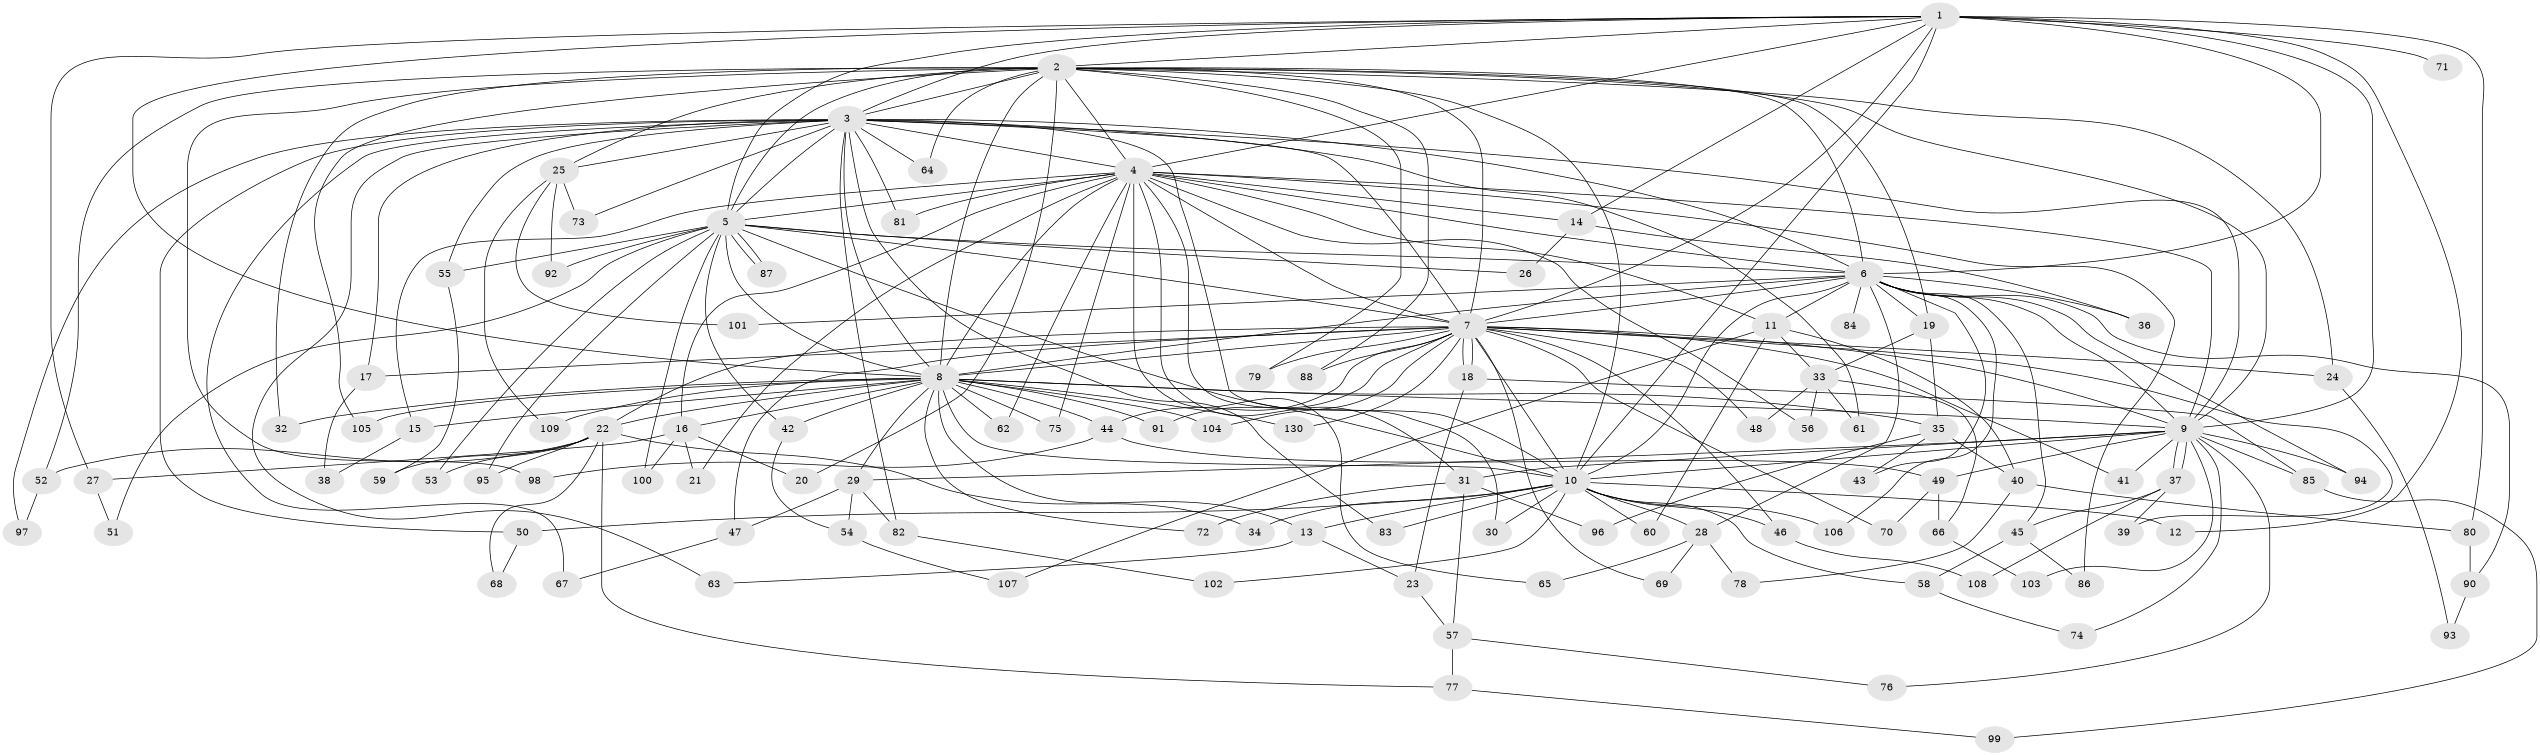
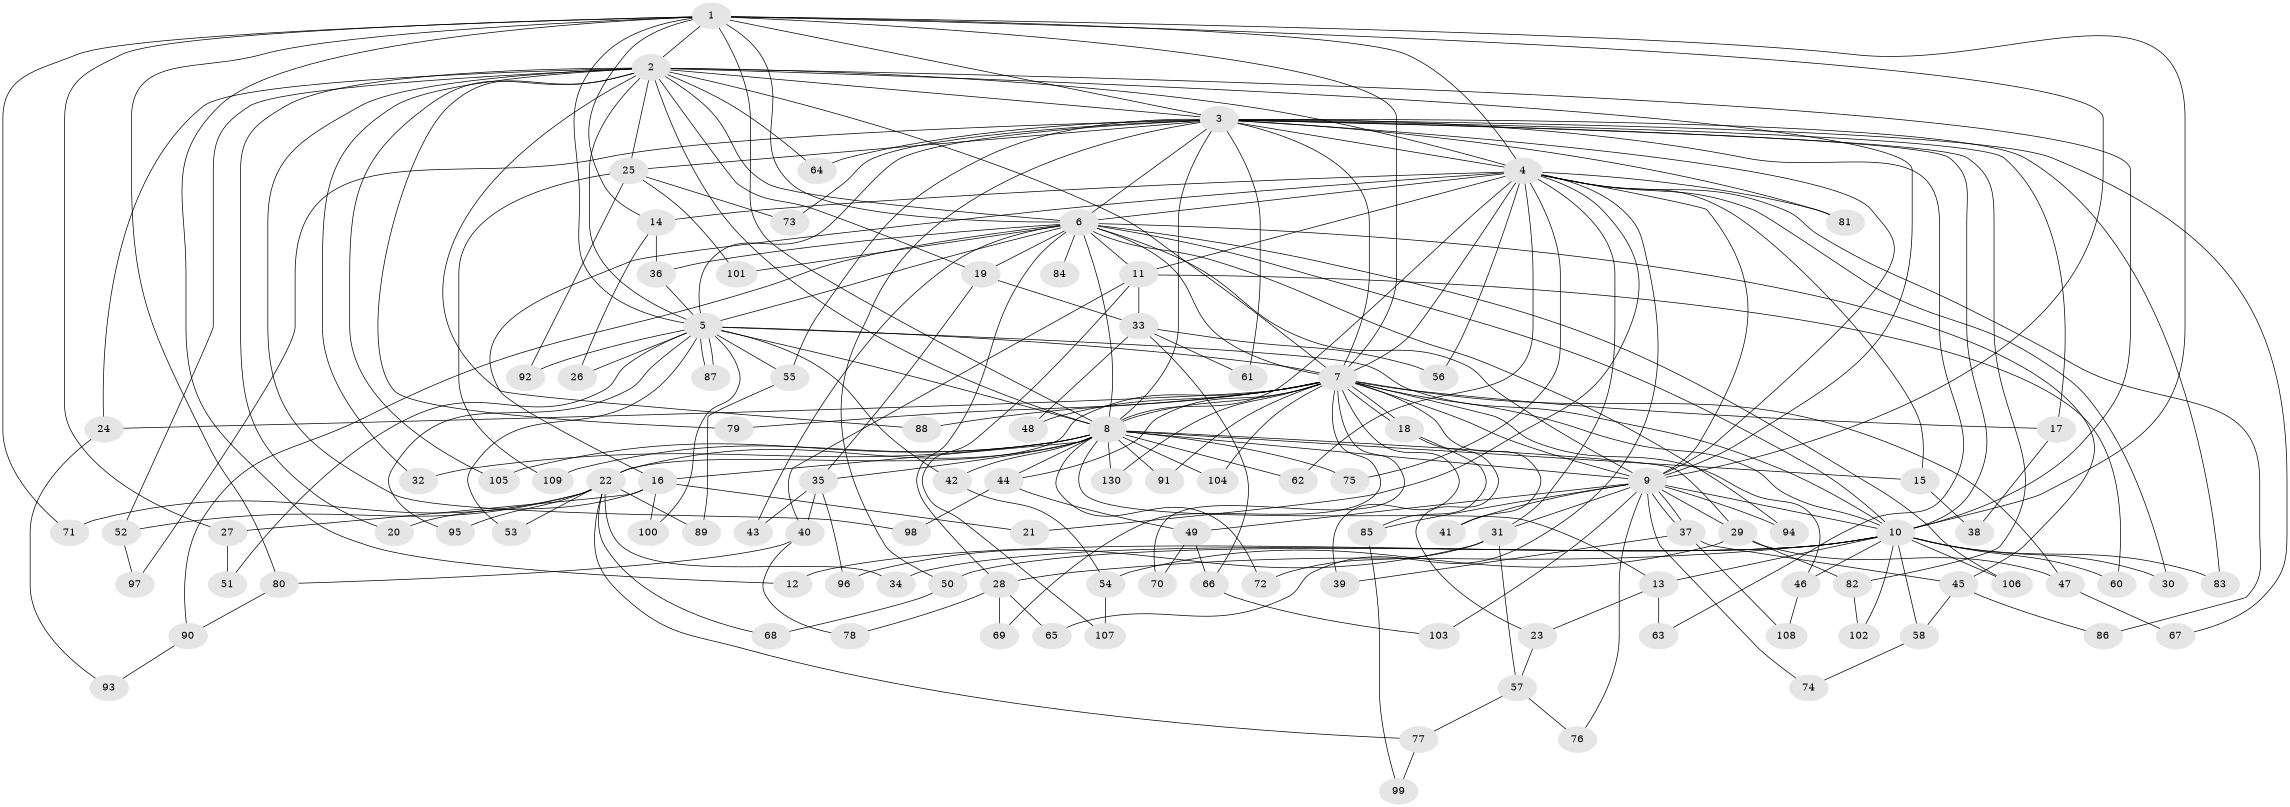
edge "4" -- "5": now "36" -- "5"
edge "8" -- "10": removed
node "59": label "59" -> "89"
edge "22" -- "71": added
